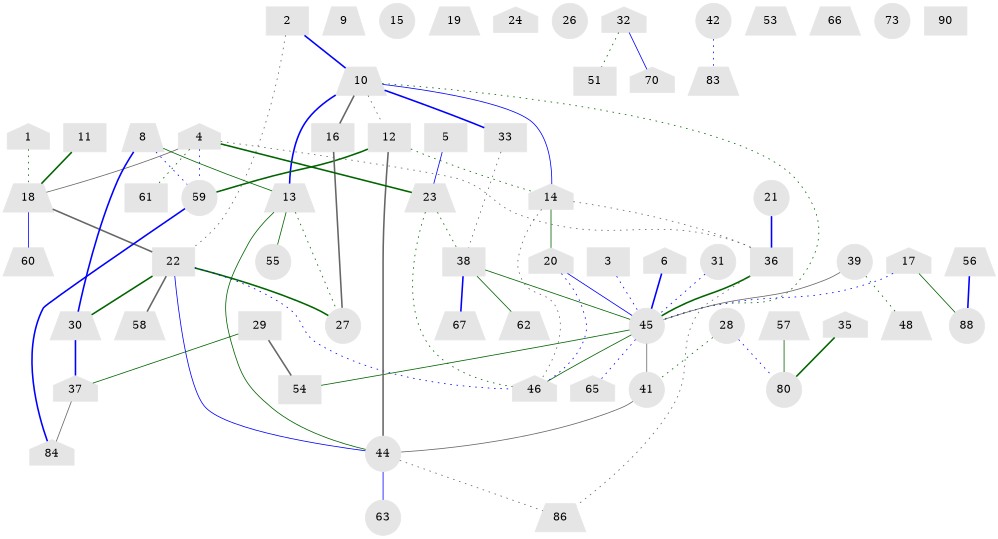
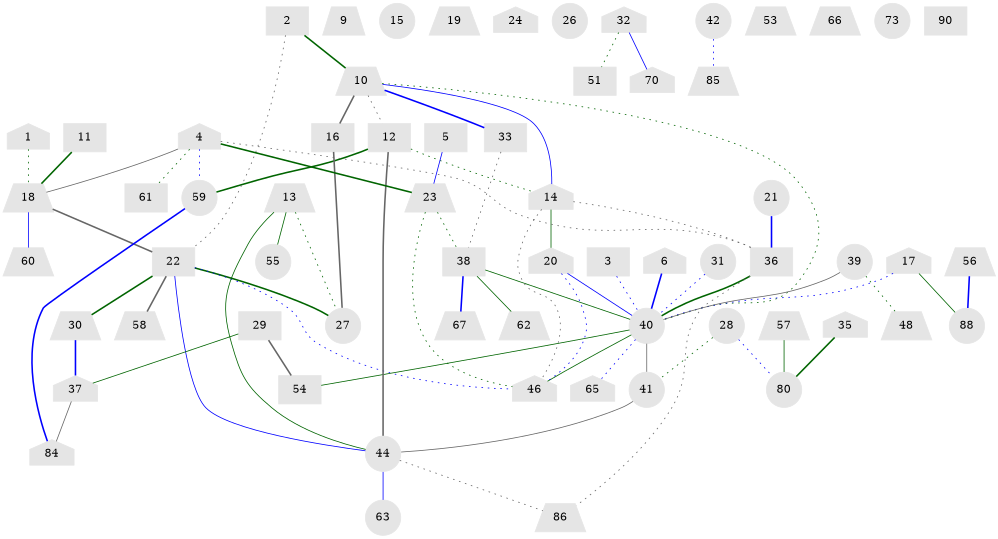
edge "2" -- "10": color blue -> darkgreen
node "83": label "83" -> "85"
edge "10" -- "13": removed
node "8": removed
node "45": label "45" -> "40"
